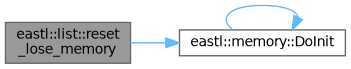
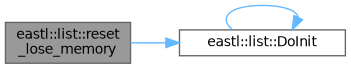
node "eastl::memory::DoInit": label "eastl::memory::DoInit" -> "eastl::list::DoInit"
